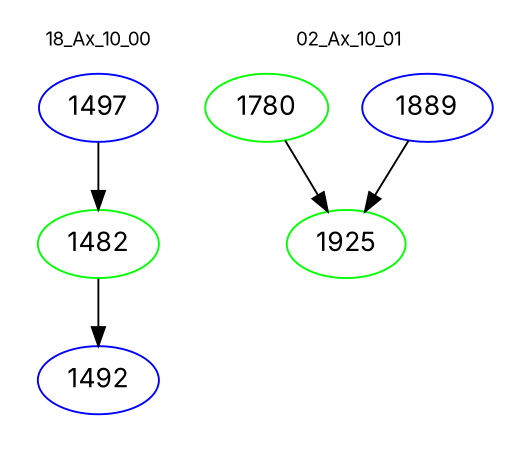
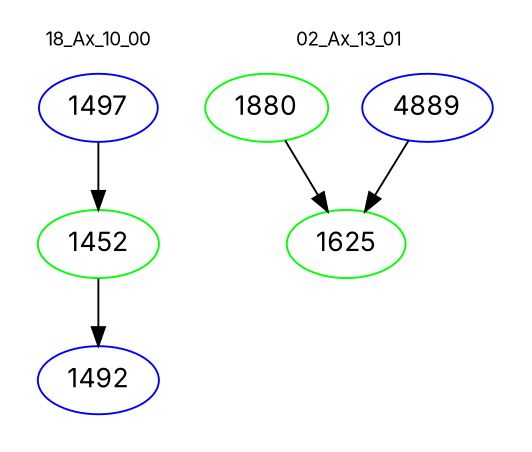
cluster "02_Ax_10_01": label "02_Ax_10_01" -> "02_Ax_13_01"
node "1780": label "1780" -> "1880"
node "1889": label "1889" -> "4889"
node "1482": label "1482" -> "1452"
node "1925": label "1925" -> "1625"
